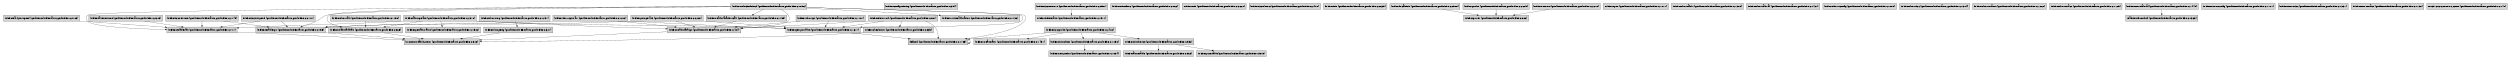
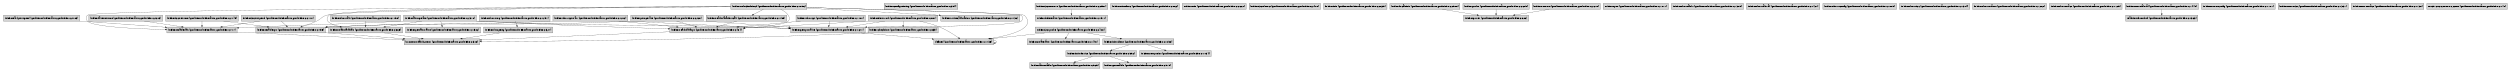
edge "ltr558_i2c_probe [gn_liteon_ltr558_auto/gn_ltr558.c:2408]" -> "ltr558_init_device [gn_liteon_ltr558_auto/gn_ltr558.c:592]": now "ltr558_init_client [gn_liteon_ltr558_auto/gn_ltr558.c:1058]" -> "ltr558_init_device [gn_liteon_ltr558_auto/gn_ltr558.c:592]"
